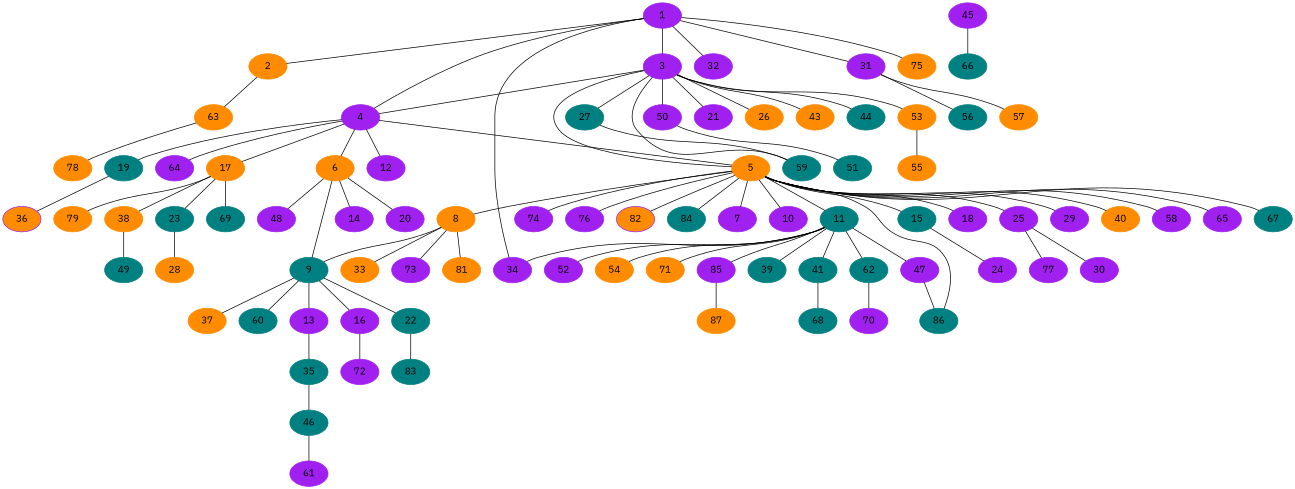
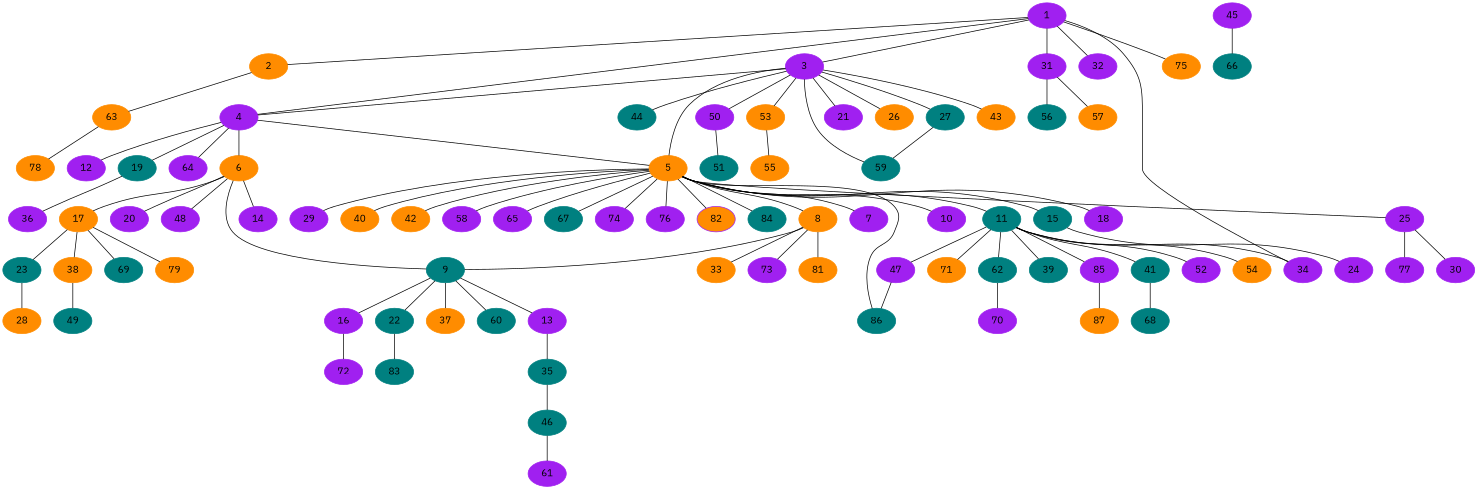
edge "4" -- "17": now "6" -- "17"
node "36": fillcolor darkorange -> purple
node "42": added
